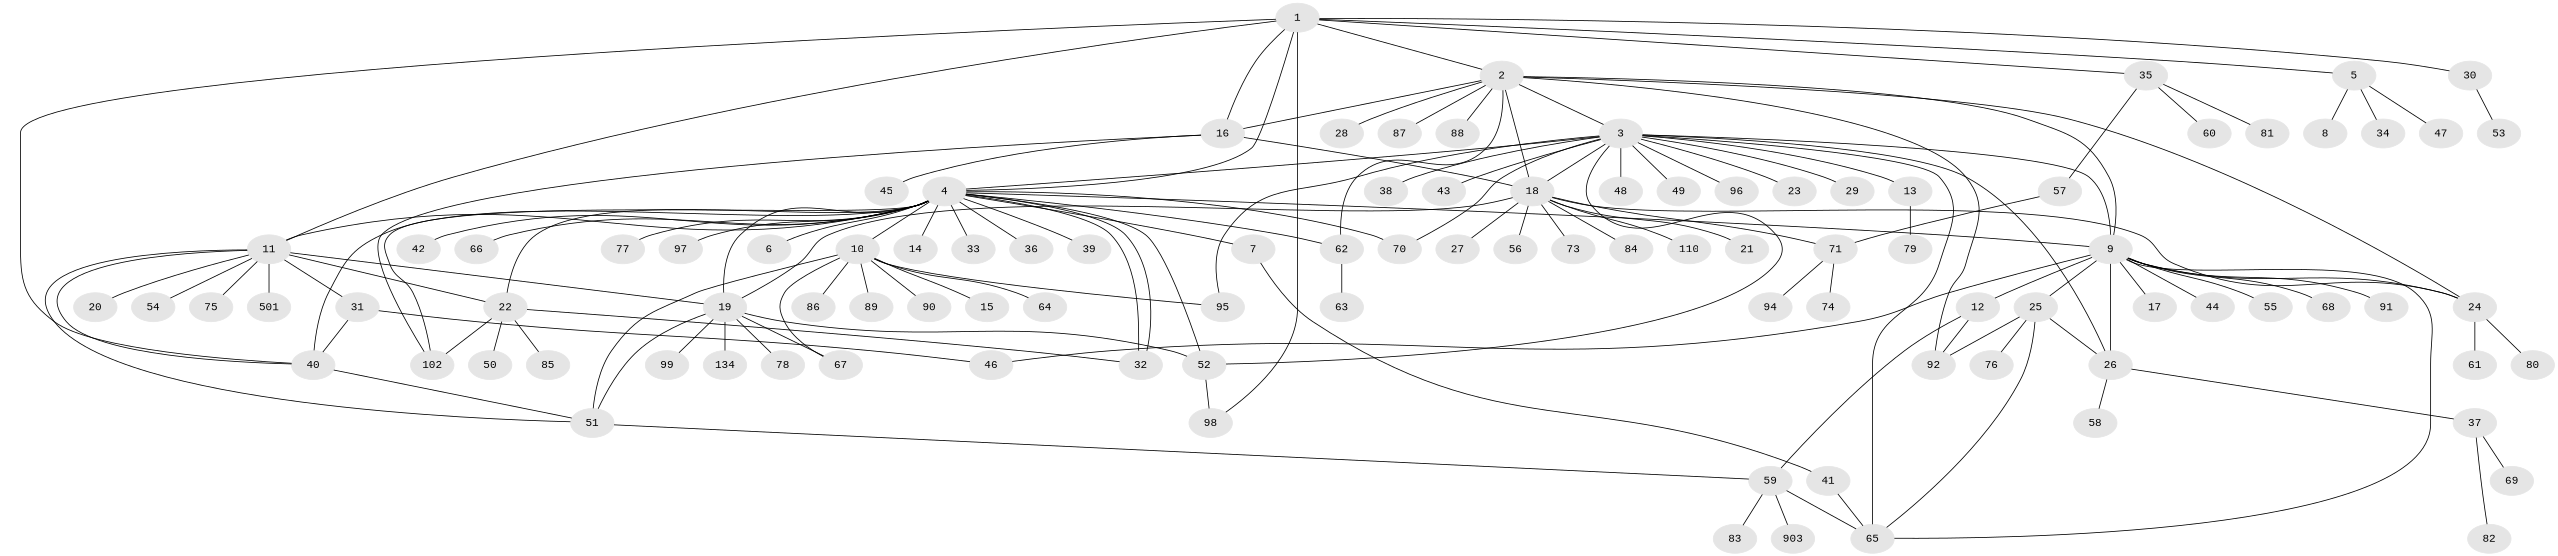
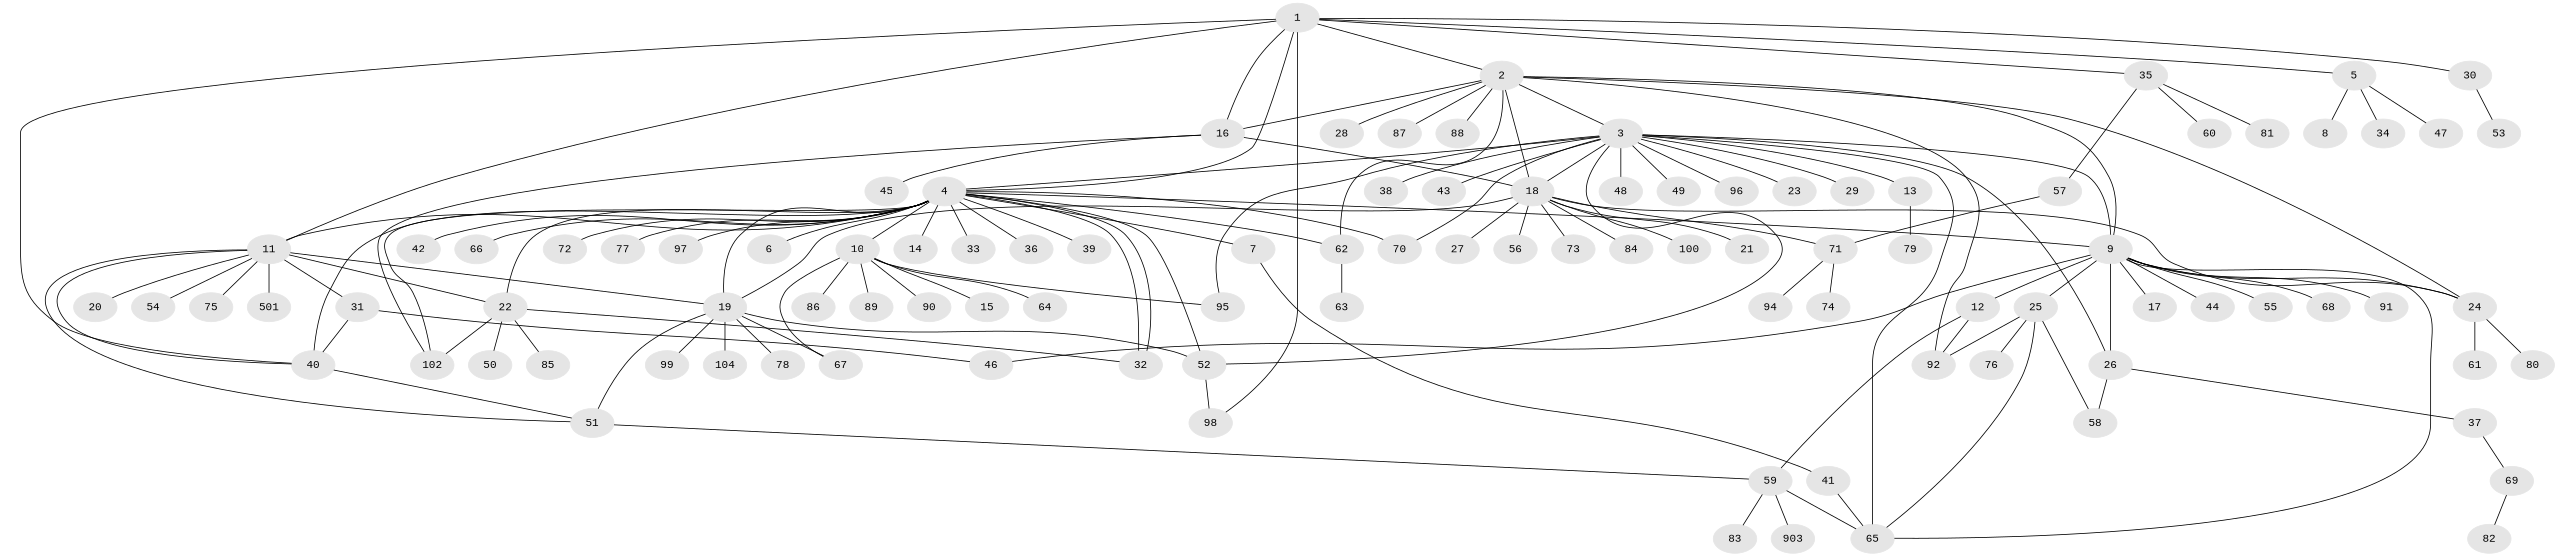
node "72": added
node "110": label "110" -> "100"
edge "10" -- "51": removed
edge "25" -- "26": now "25" -- "58"
node "134": label "134" -> "104"
edge "37" -- "82": now "69" -- "82"
